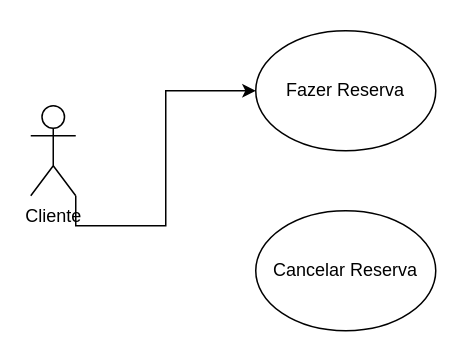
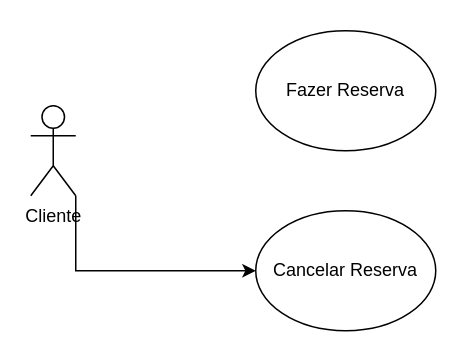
edge "Cliente" -> "Fazer Reserva": now "Cliente" -> "Cancelar Reserva"
